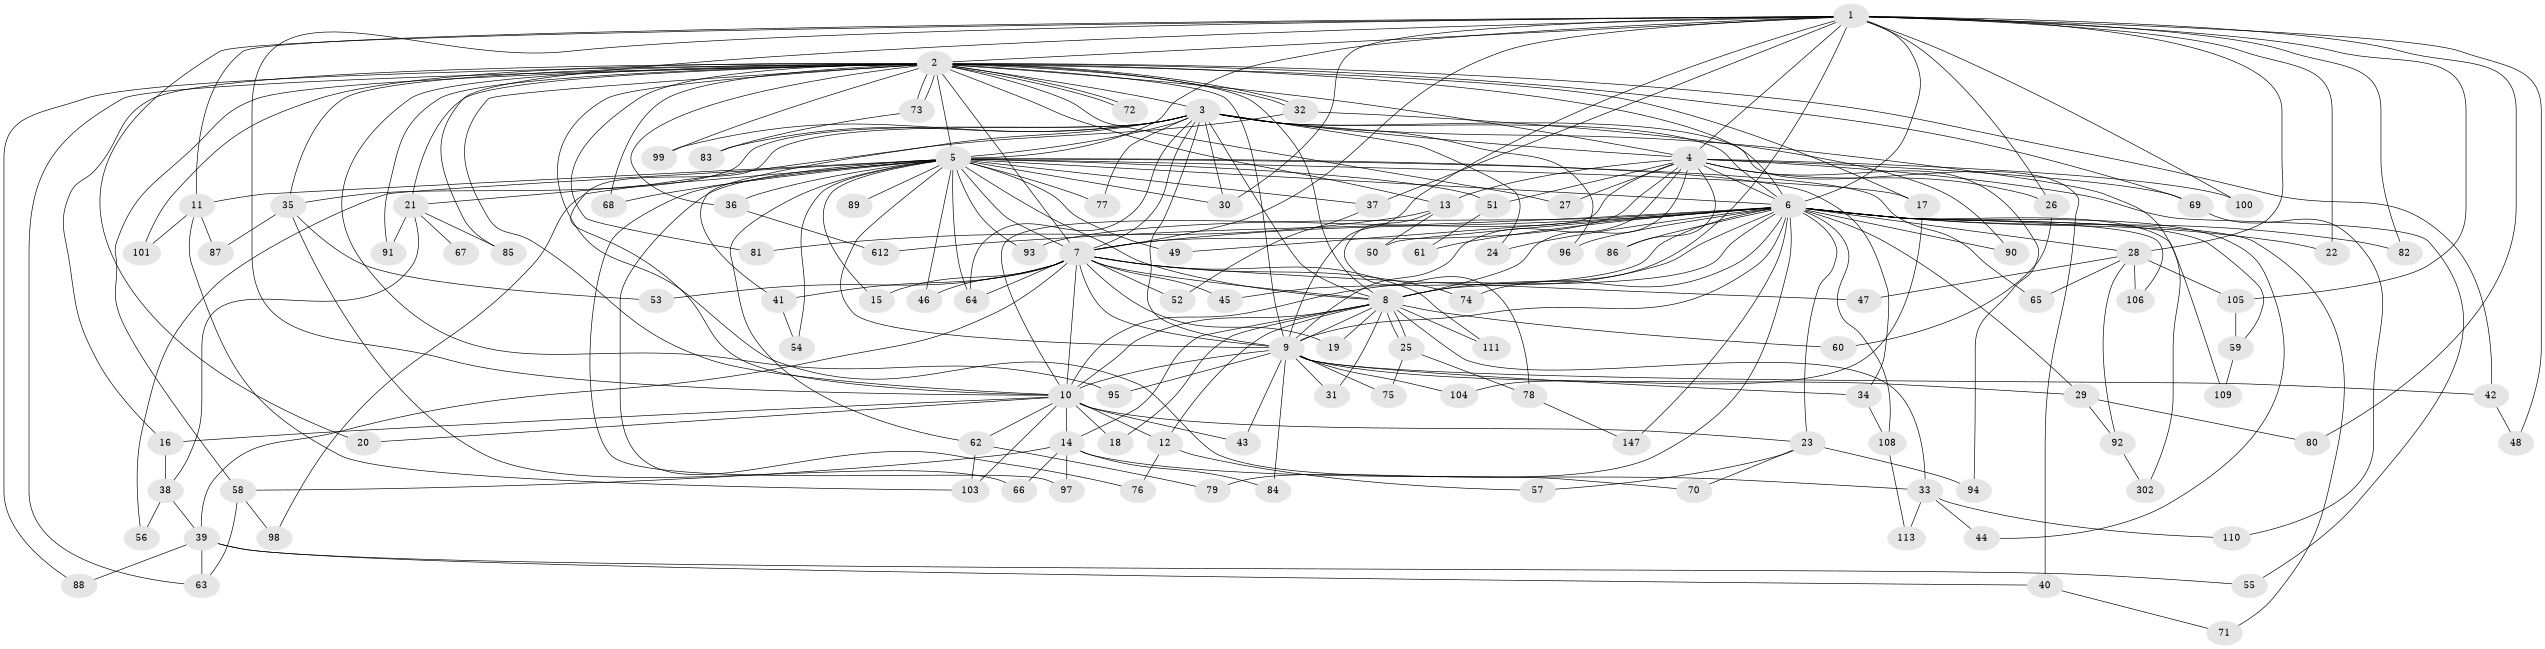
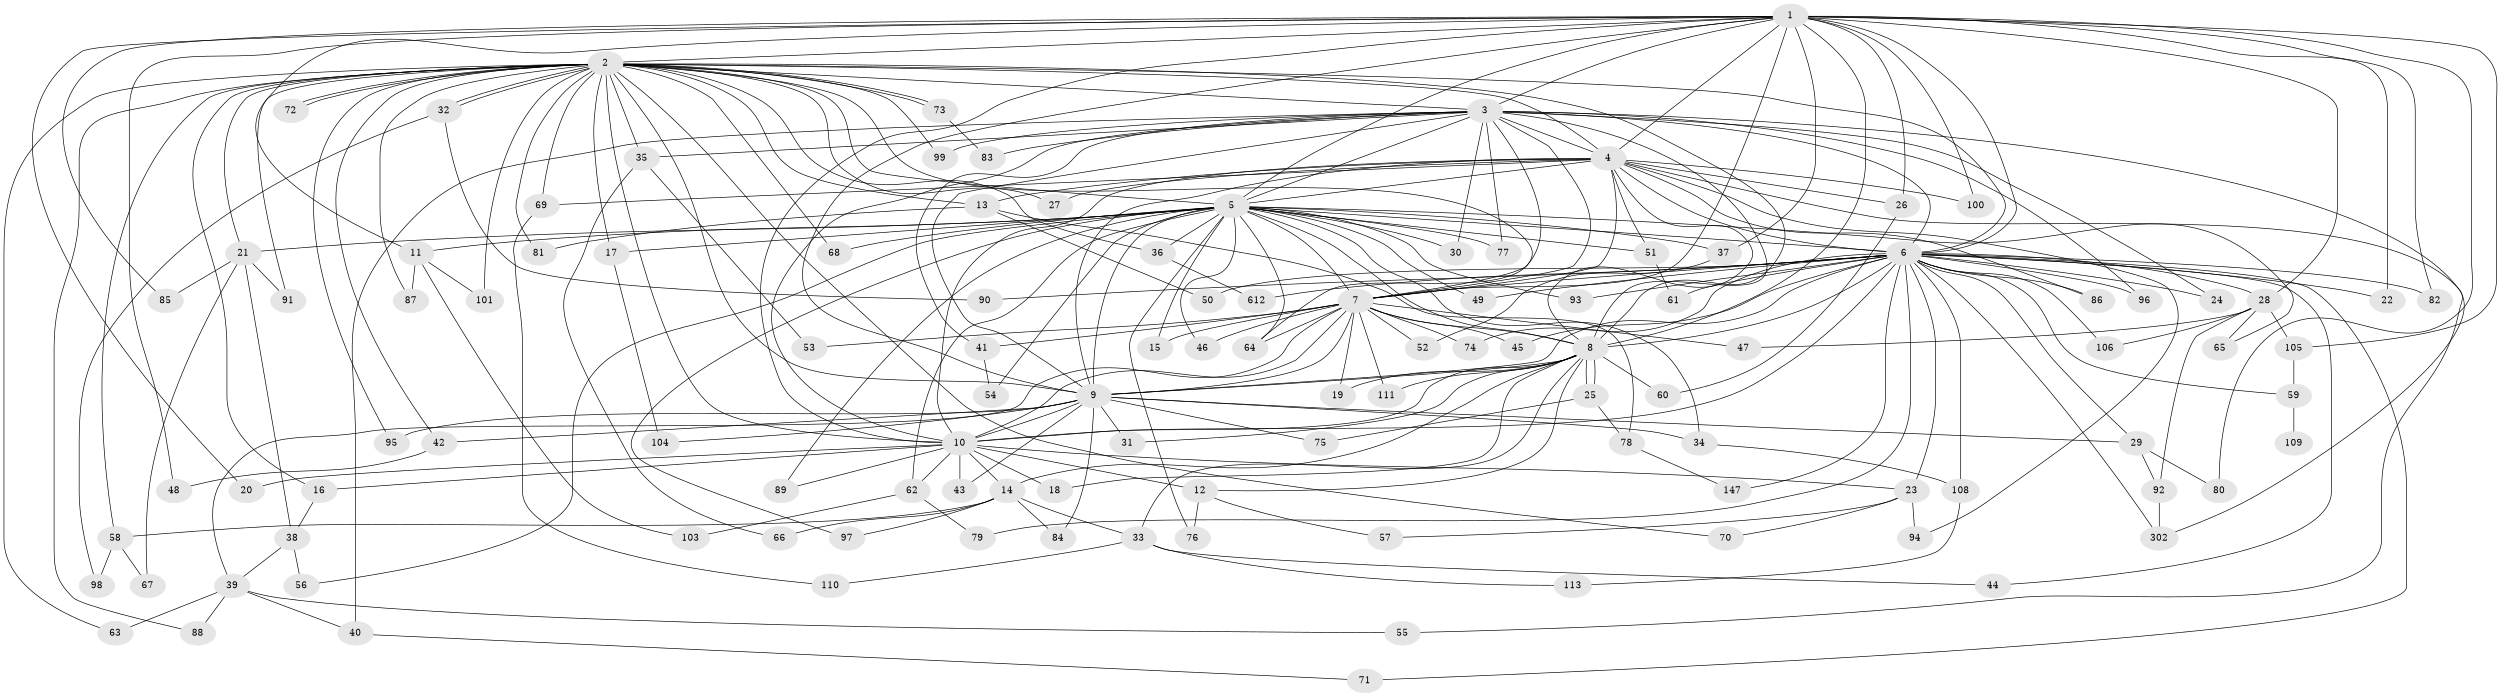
edge "1" -- "30": now "1" -- "3"
edge "4" -- "5": added
edge "6" -- "109": now "6" -- "302"
edge "35" -- "87": now "2" -- "87"
edge "10" -- "103": now "10" -- "89"
edge "58" -- "63": now "58" -- "67"
